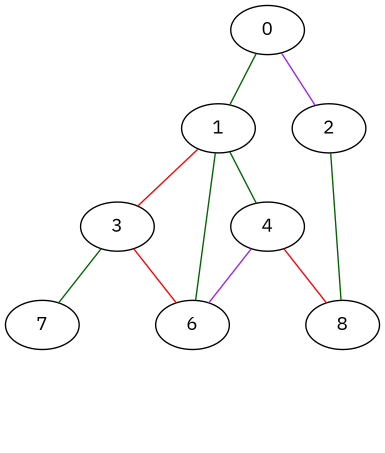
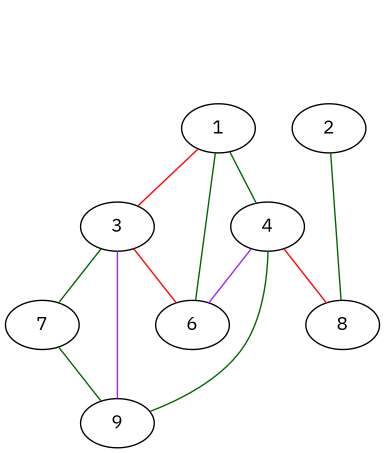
node "0": removed
node "9": added
